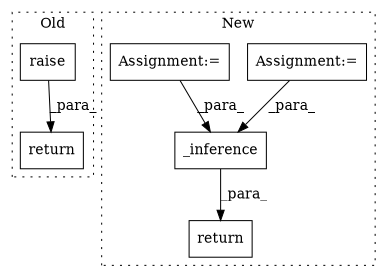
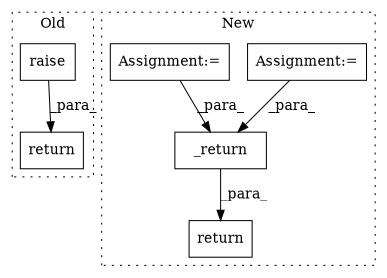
node "_inference": label "_inference" -> "_return"
